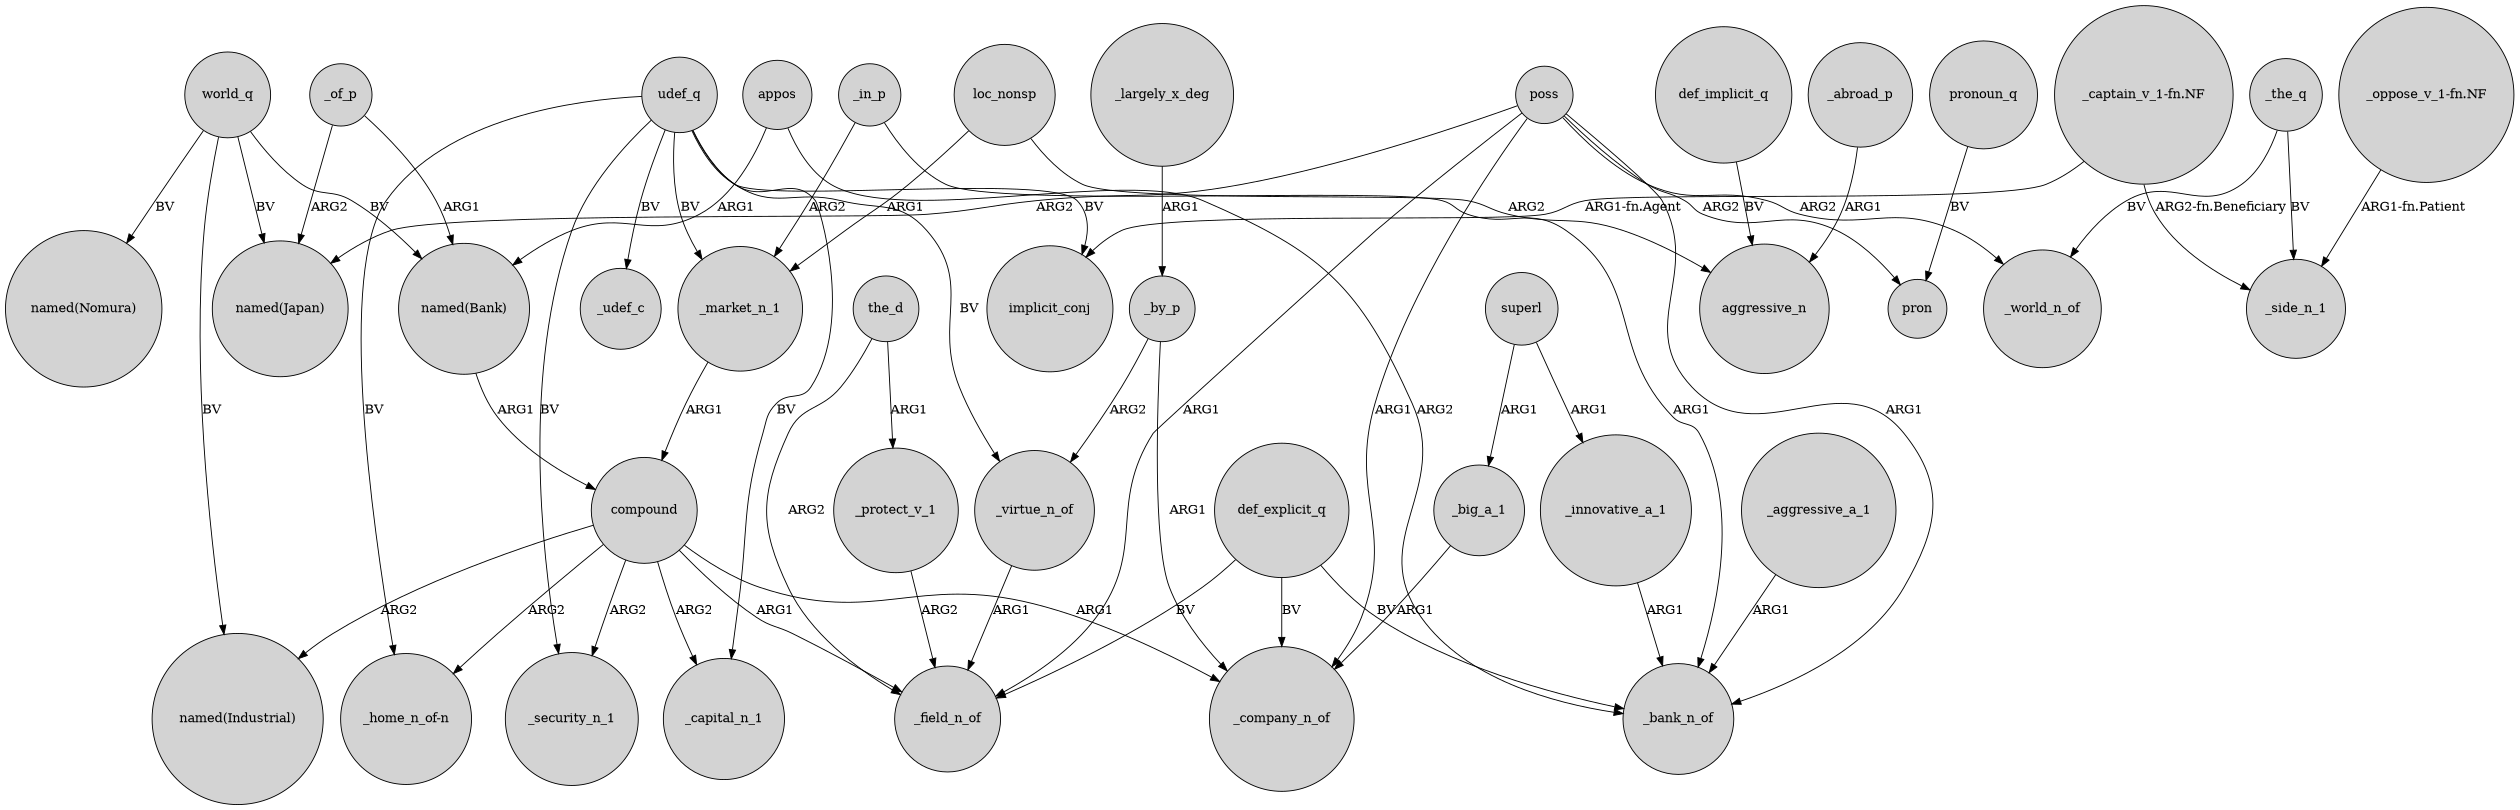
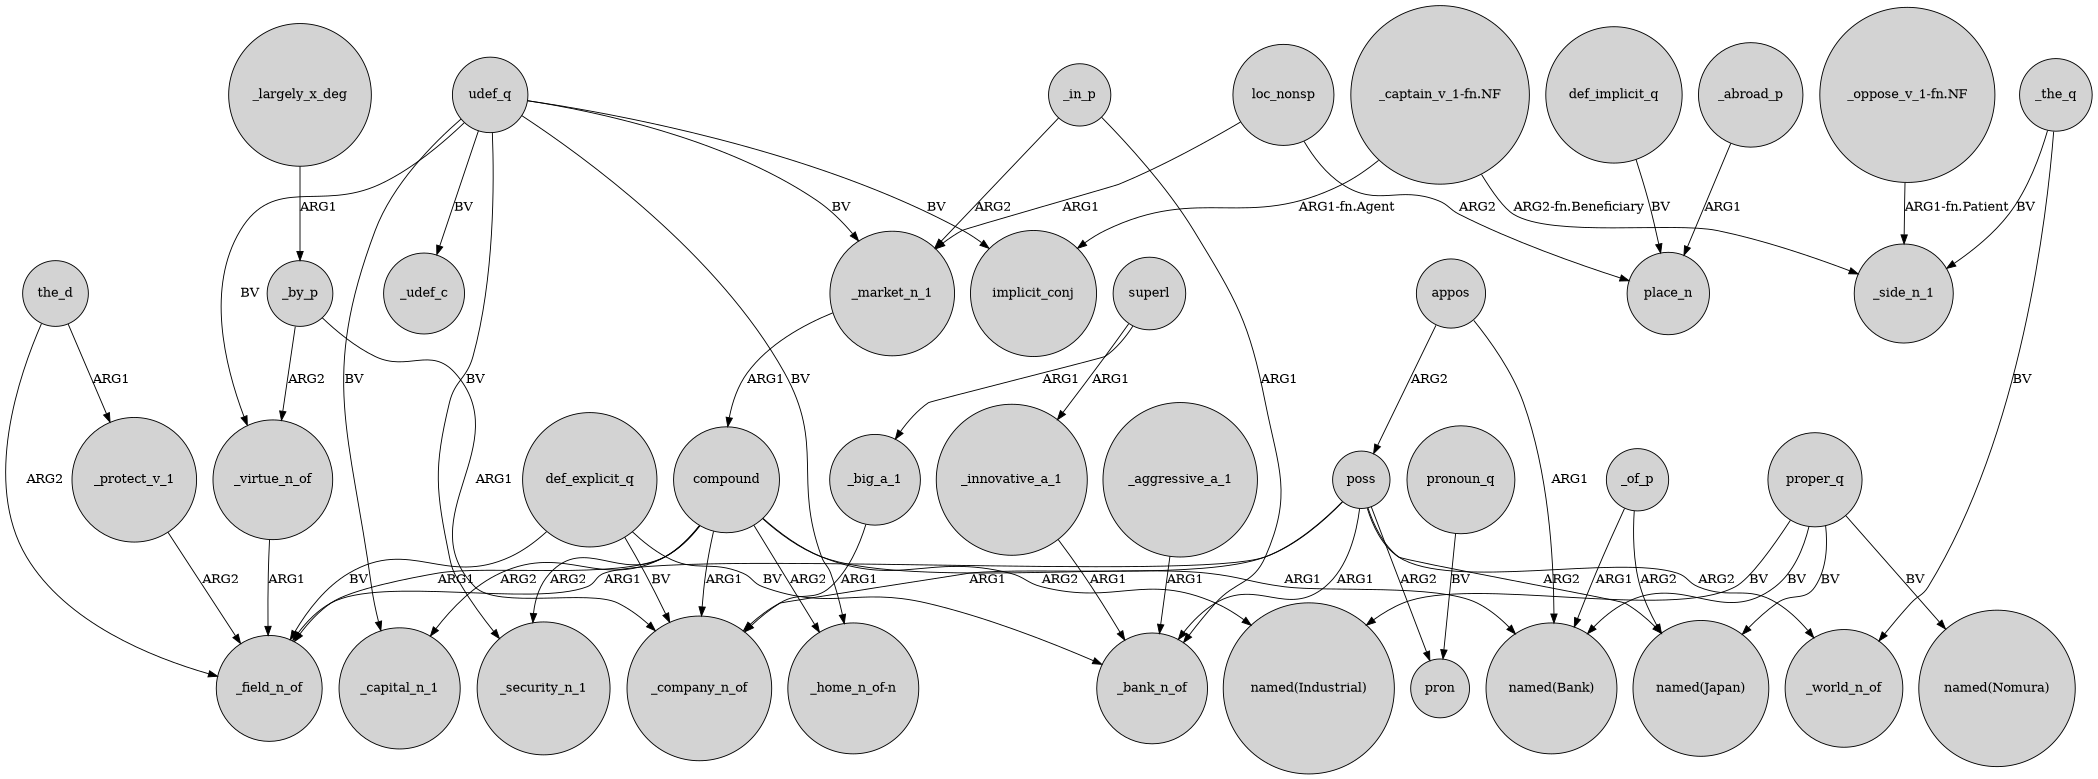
node "world_q": label "world_q" -> "proper_q"
edge "appos" -> "_bank_n_of": now "appos" -> "poss"
node "aggressive_n": label "aggressive_n" -> "place_n"
edge "named(Bank)" -> "compound": reversed
